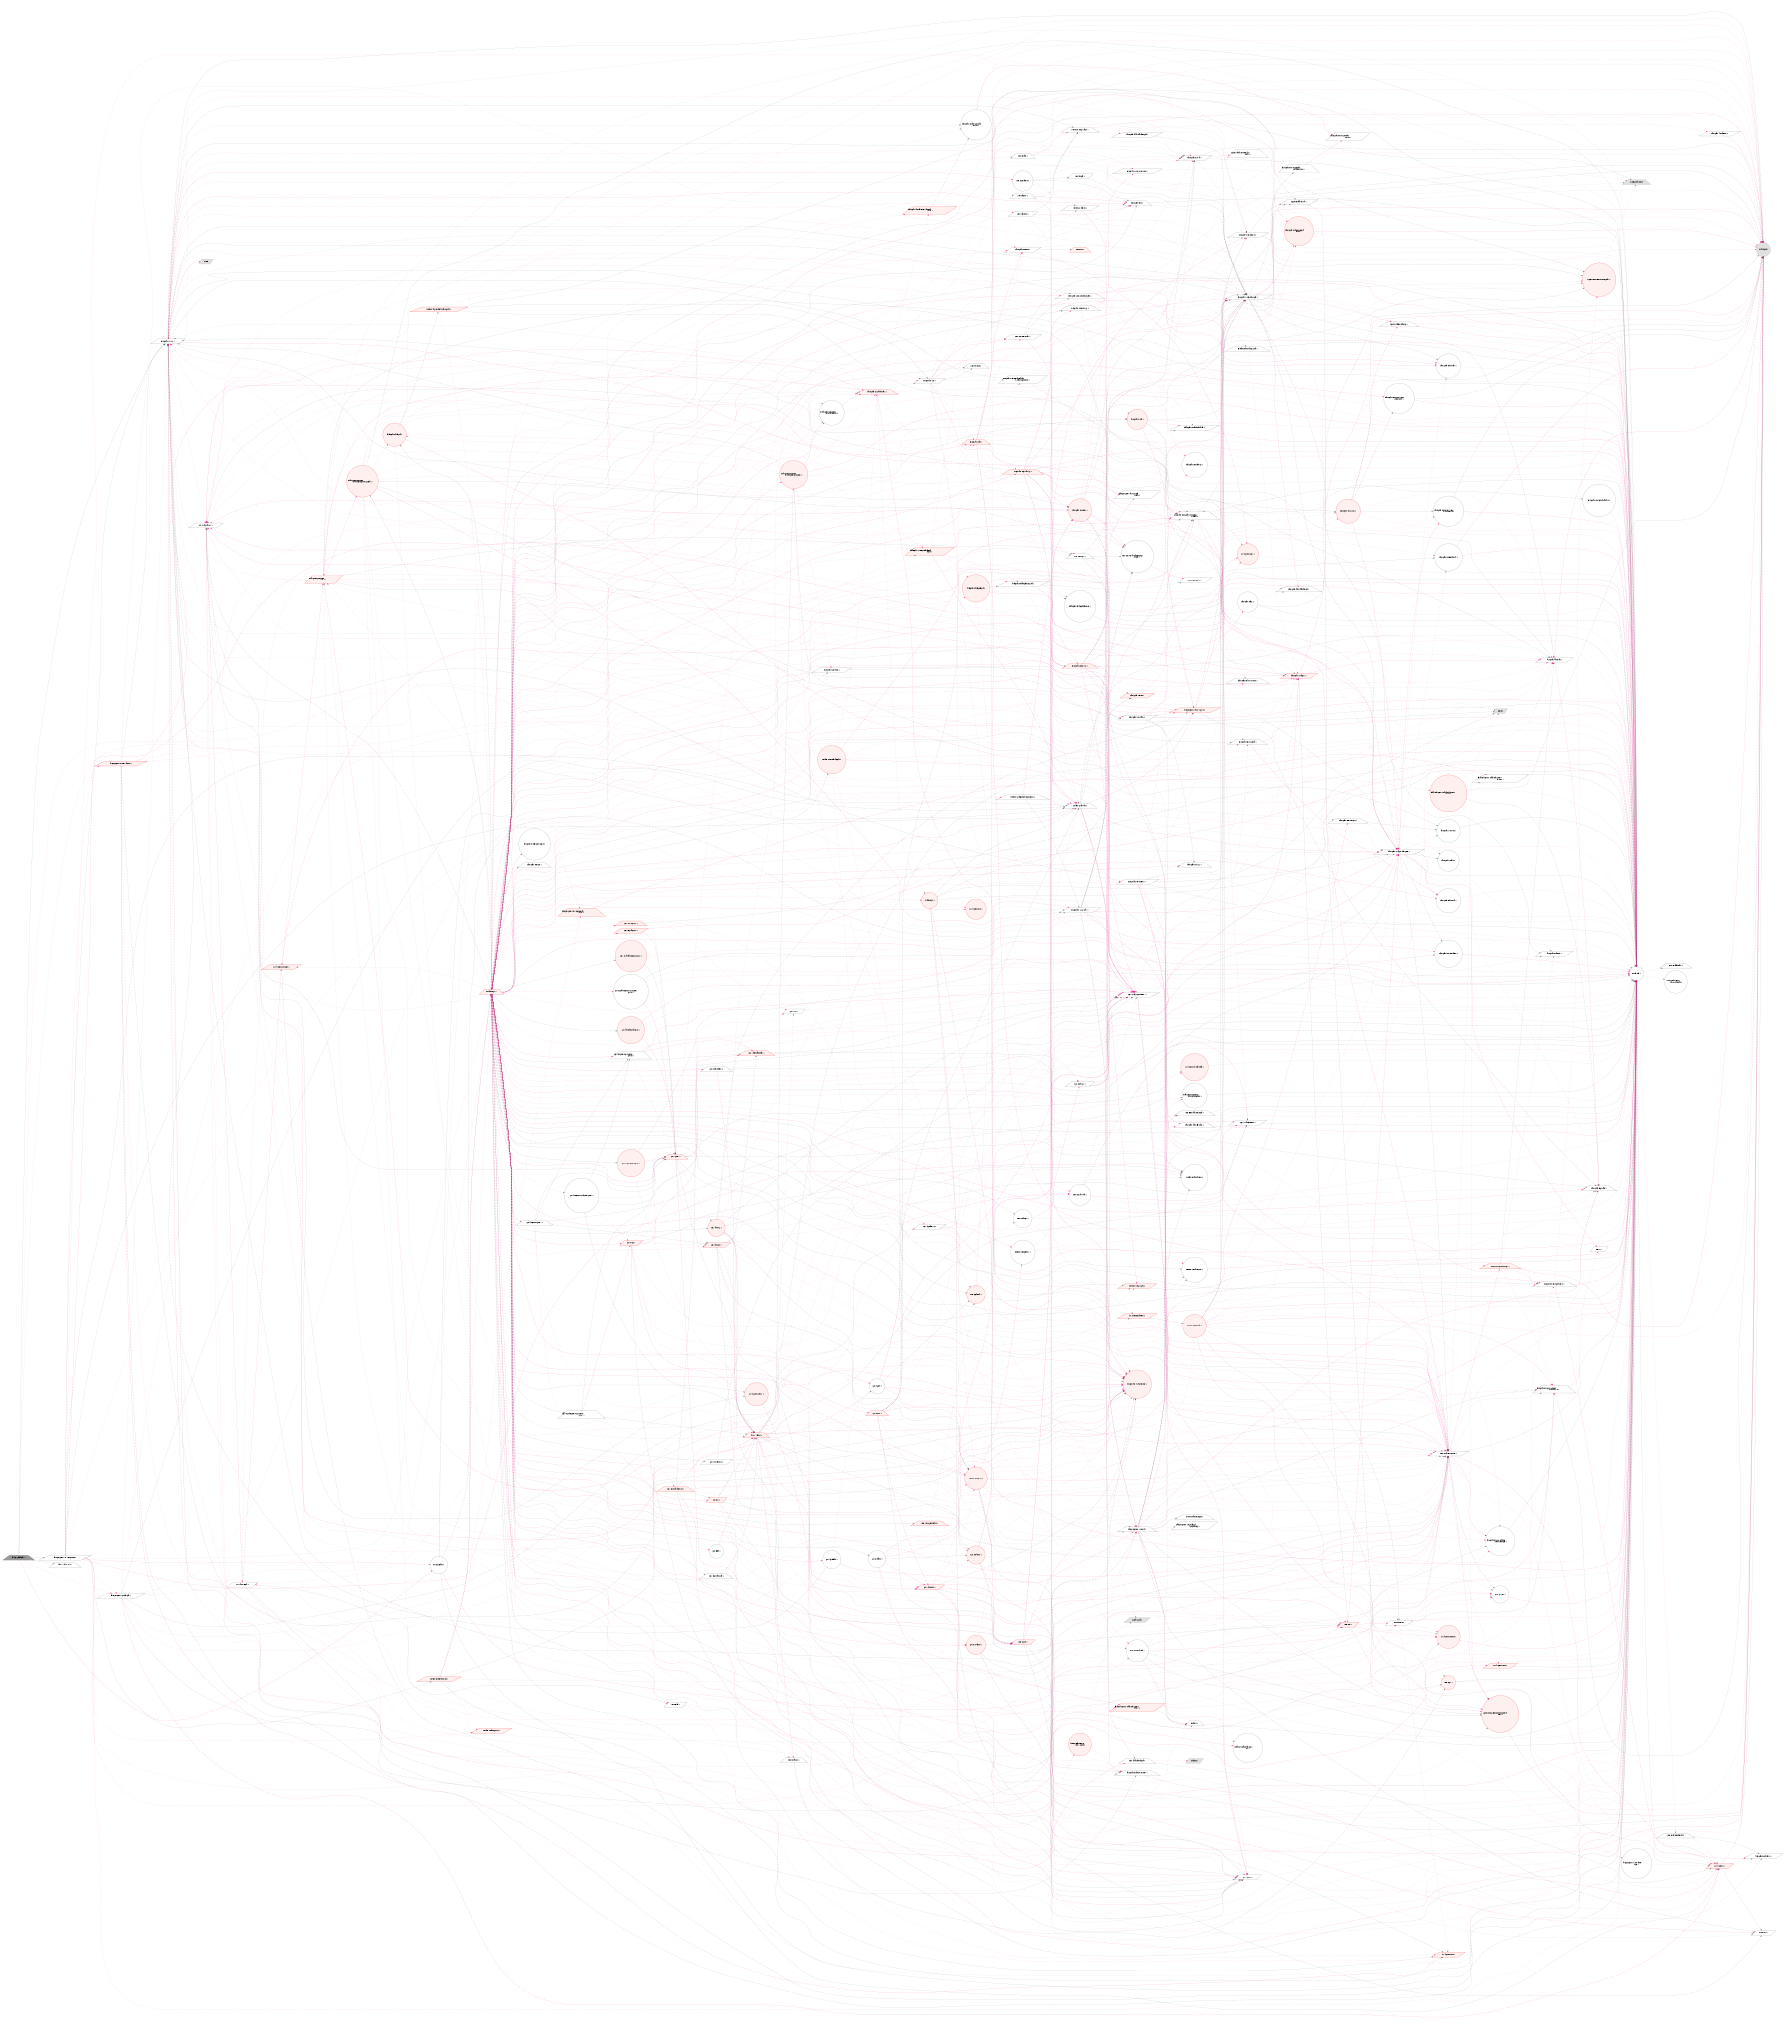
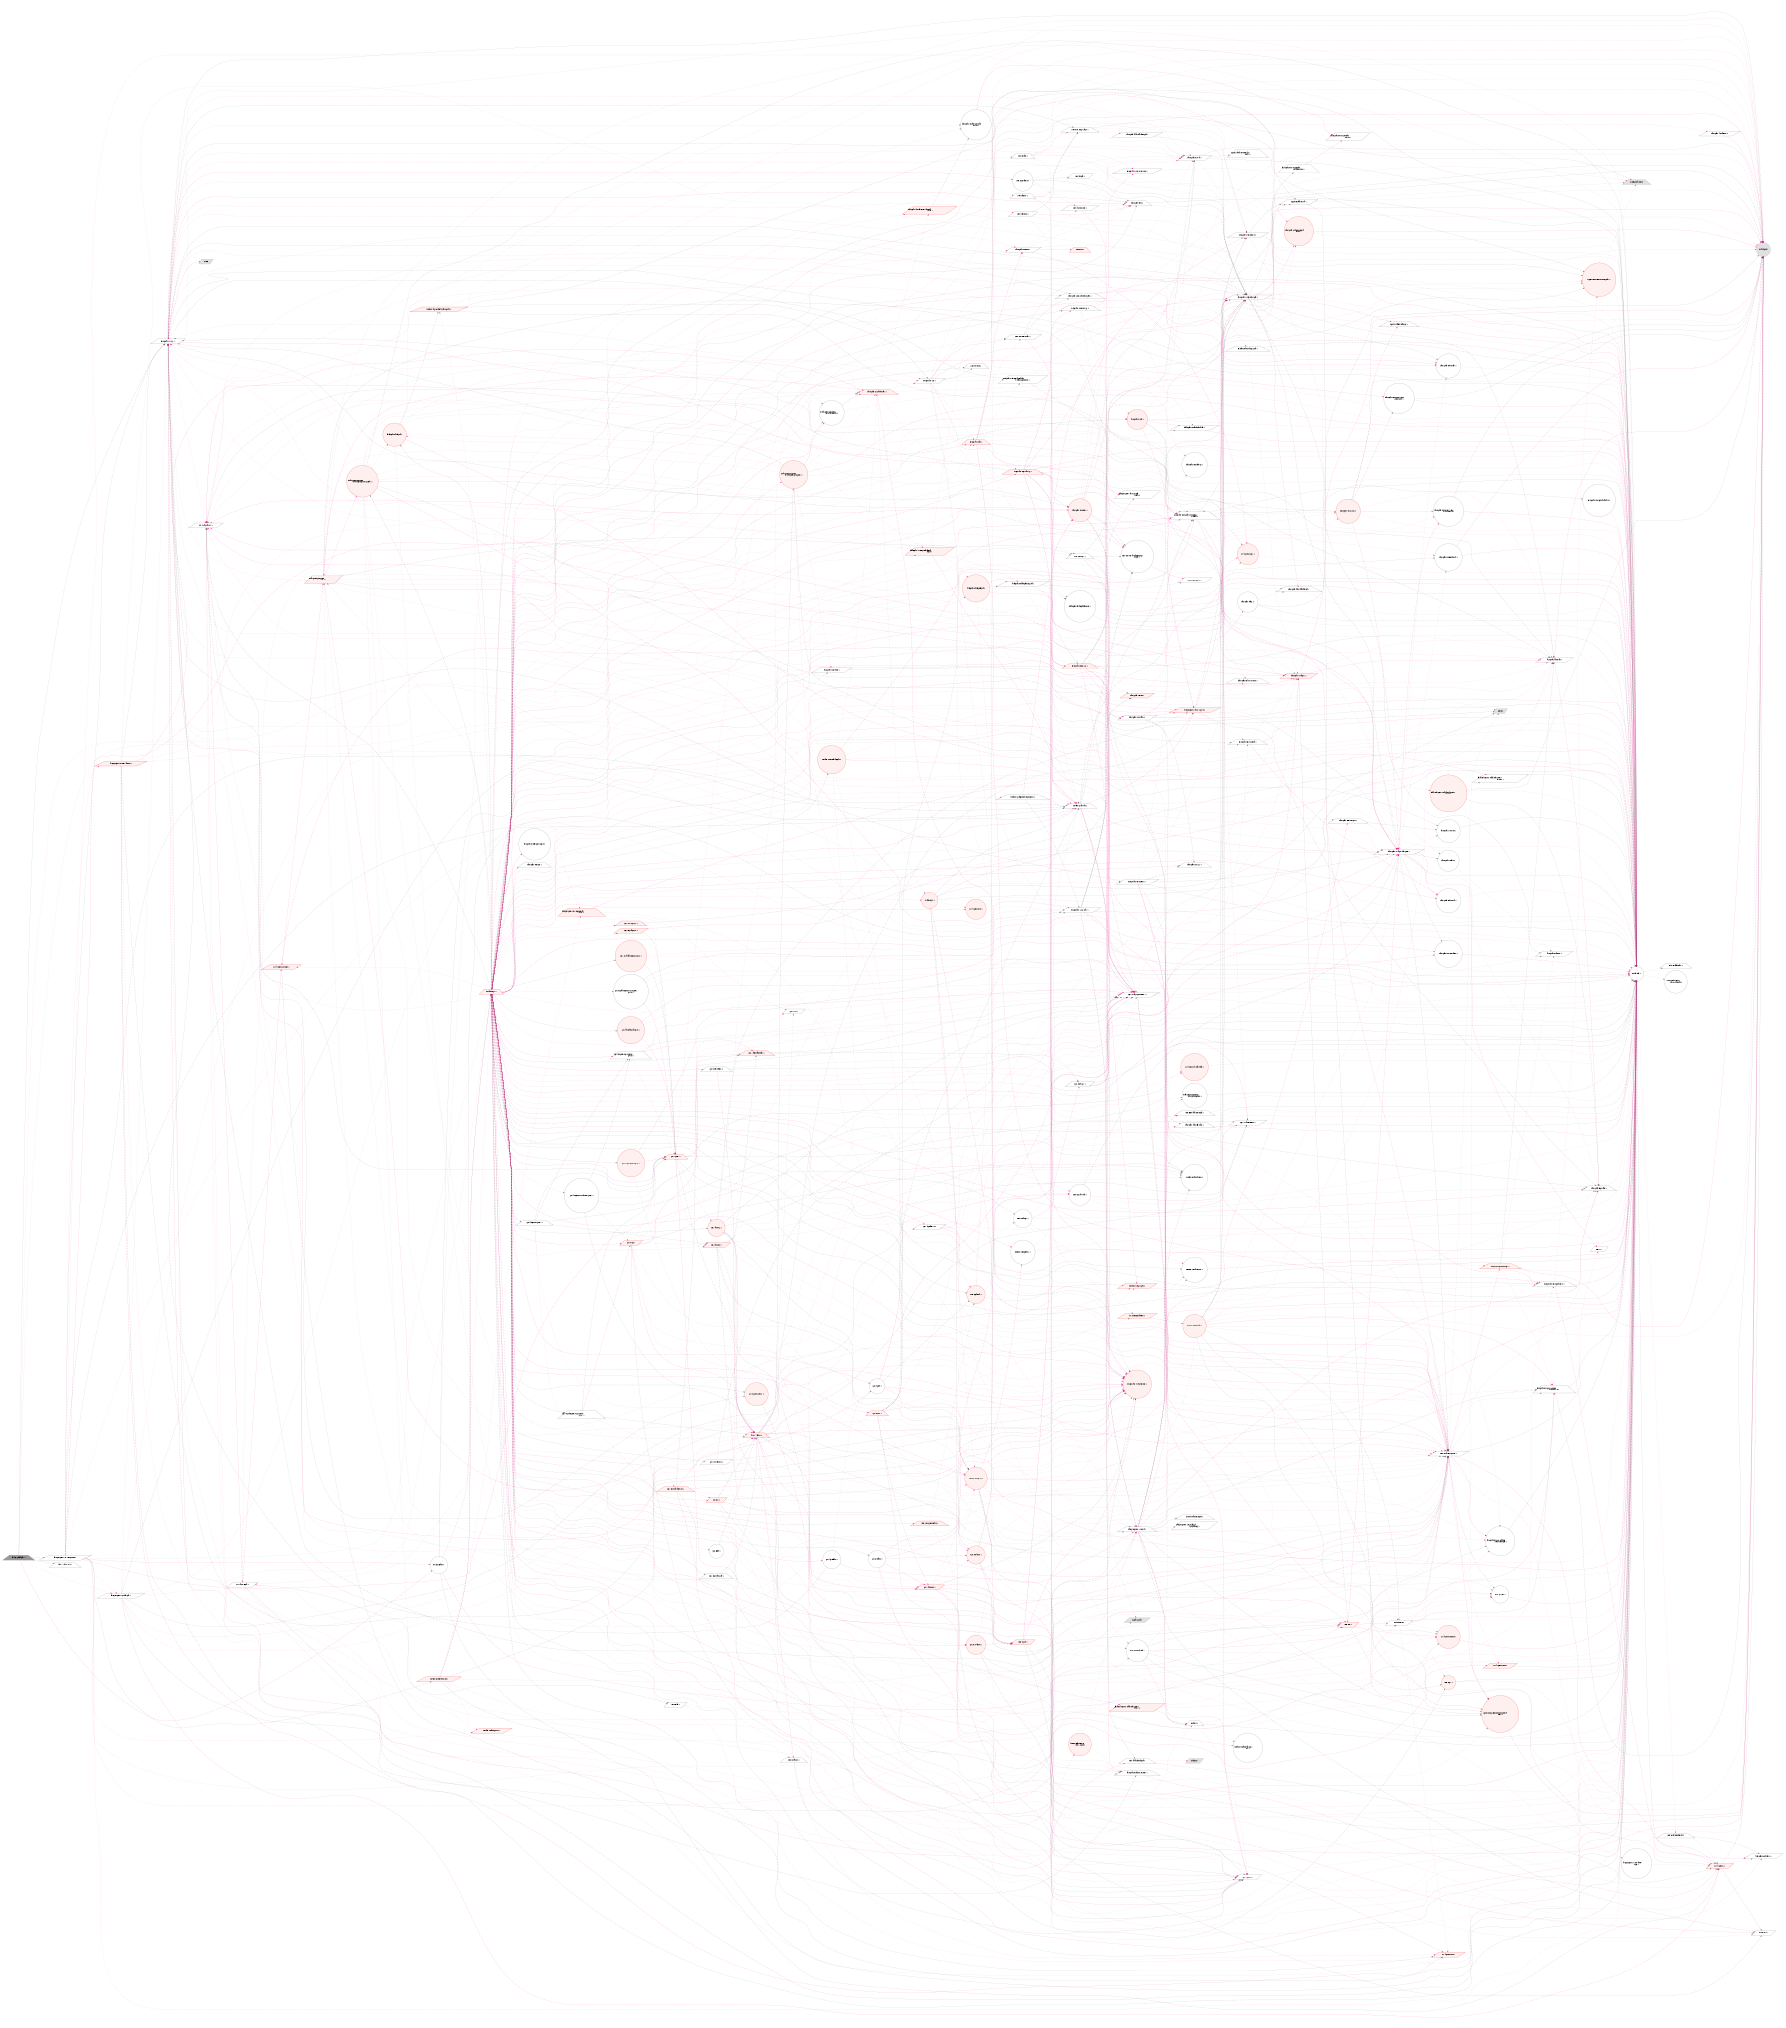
node "Algo/BinarySearch.h": label "Algo/BinarySearch.h" -> "Algo/PlatformTLS.h"
edge "UObject/WeakObjectPtrTemplates.h" -> "CoreMinimal.h": reversed
